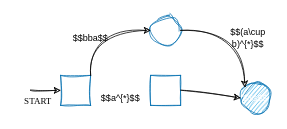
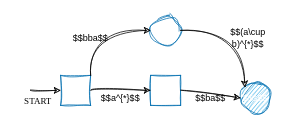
edge "$$p$$" -> "$$r$$": added
node "$$ba$$": added
